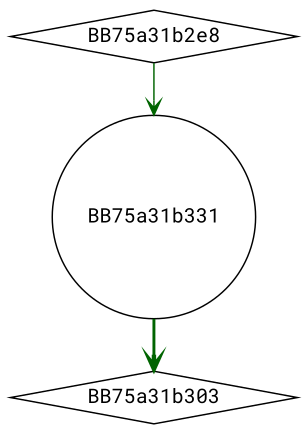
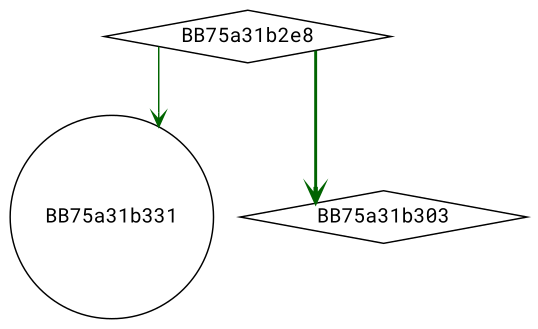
edge "BB75a31b331" -> "BB75a31b303": now "BB75a31b2e8" -> "BB75a31b303"
